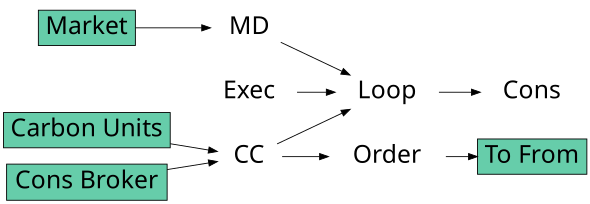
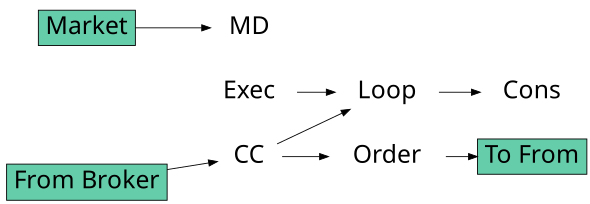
edge "MD" -> "Loop": removed
node "Carbon Units": removed
node "Cons Broker": label "Cons Broker" -> "From Broker"
